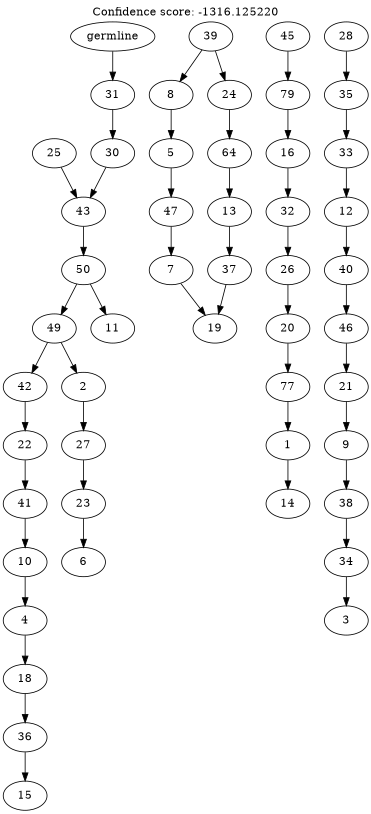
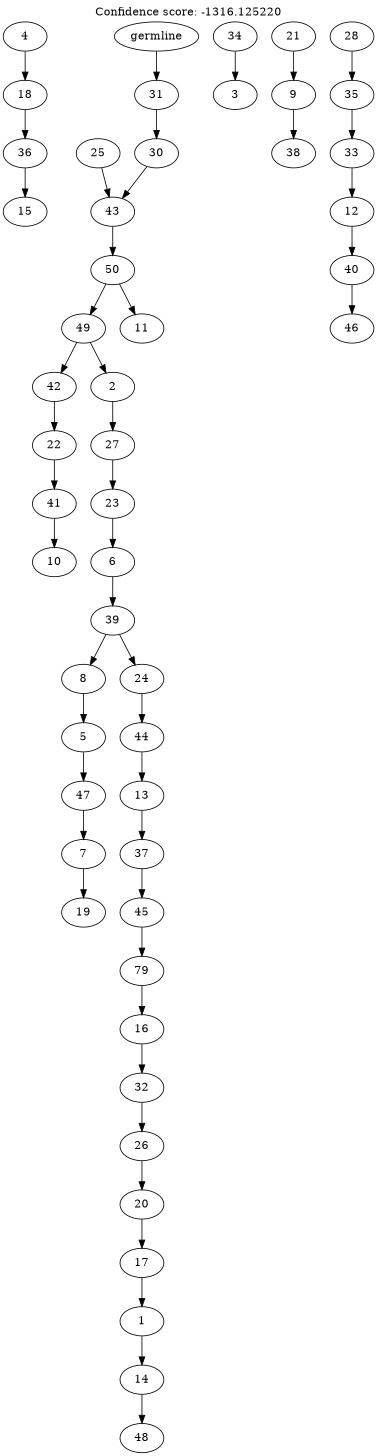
node "64": label "64" -> "44"
edge "37" -> "19": now "37" -> "45"
edge "46" -> "21": removed
node "77": label "77" -> "17"
edge "38" -> "34": removed
edge "10" -> "4": removed
edge "6" -> "39": added
node "48": added
